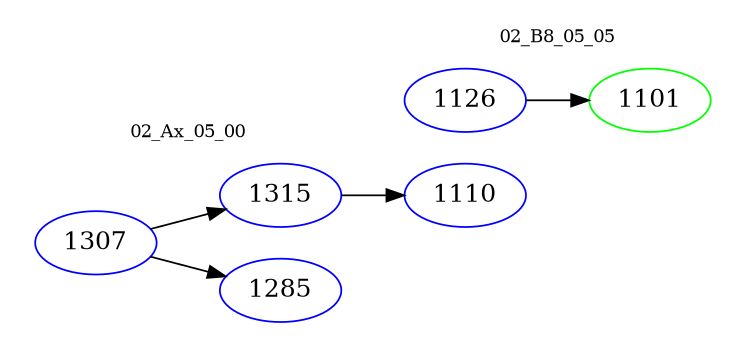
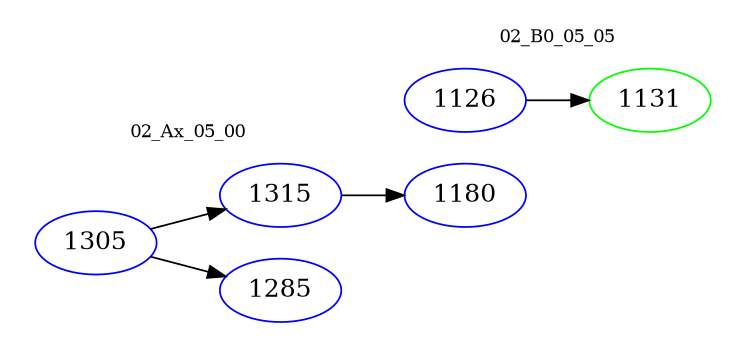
cluster "02_B8_05_05": label "02_B8_05_05" -> "02_B0_05_05"
node "1101": label "1101" -> "1131"
node "1110": label "1110" -> "1180"
node "1307": label "1307" -> "1305"
